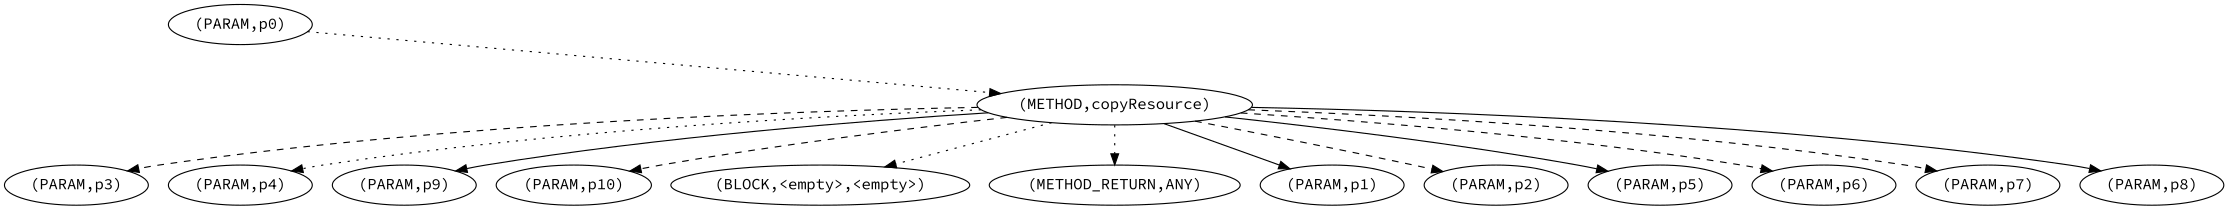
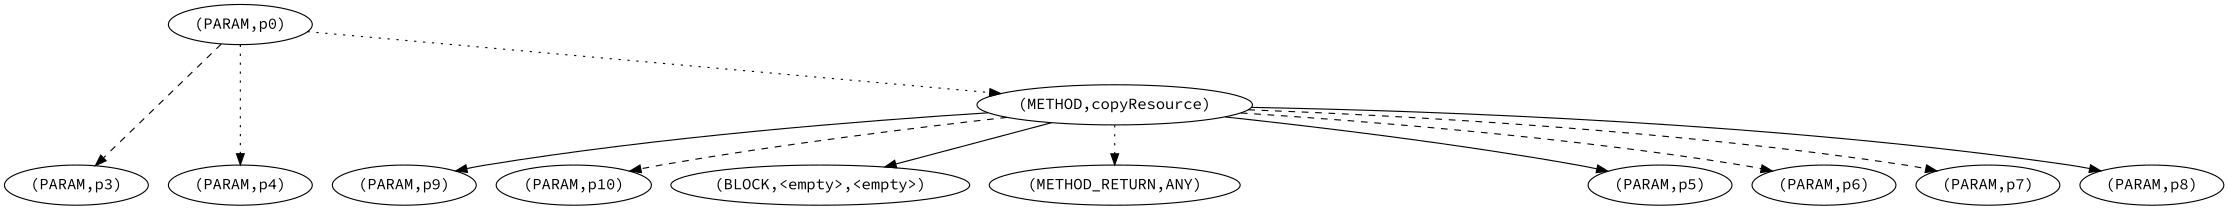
edge "(METHOD,copyResource)" -> "(PARAM,p3)": now "(PARAM,p0)" -> "(PARAM,p3)"
edge "(METHOD,copyResource)" -> "(PARAM,p4)": now "(PARAM,p0)" -> "(PARAM,p4)"
edge "(METHOD,copyResource)" -> "(BLOCK,<empty>,<empty>)": style dotted -> solid
node "(PARAM,p1)": removed
node "(PARAM,p2)": removed
